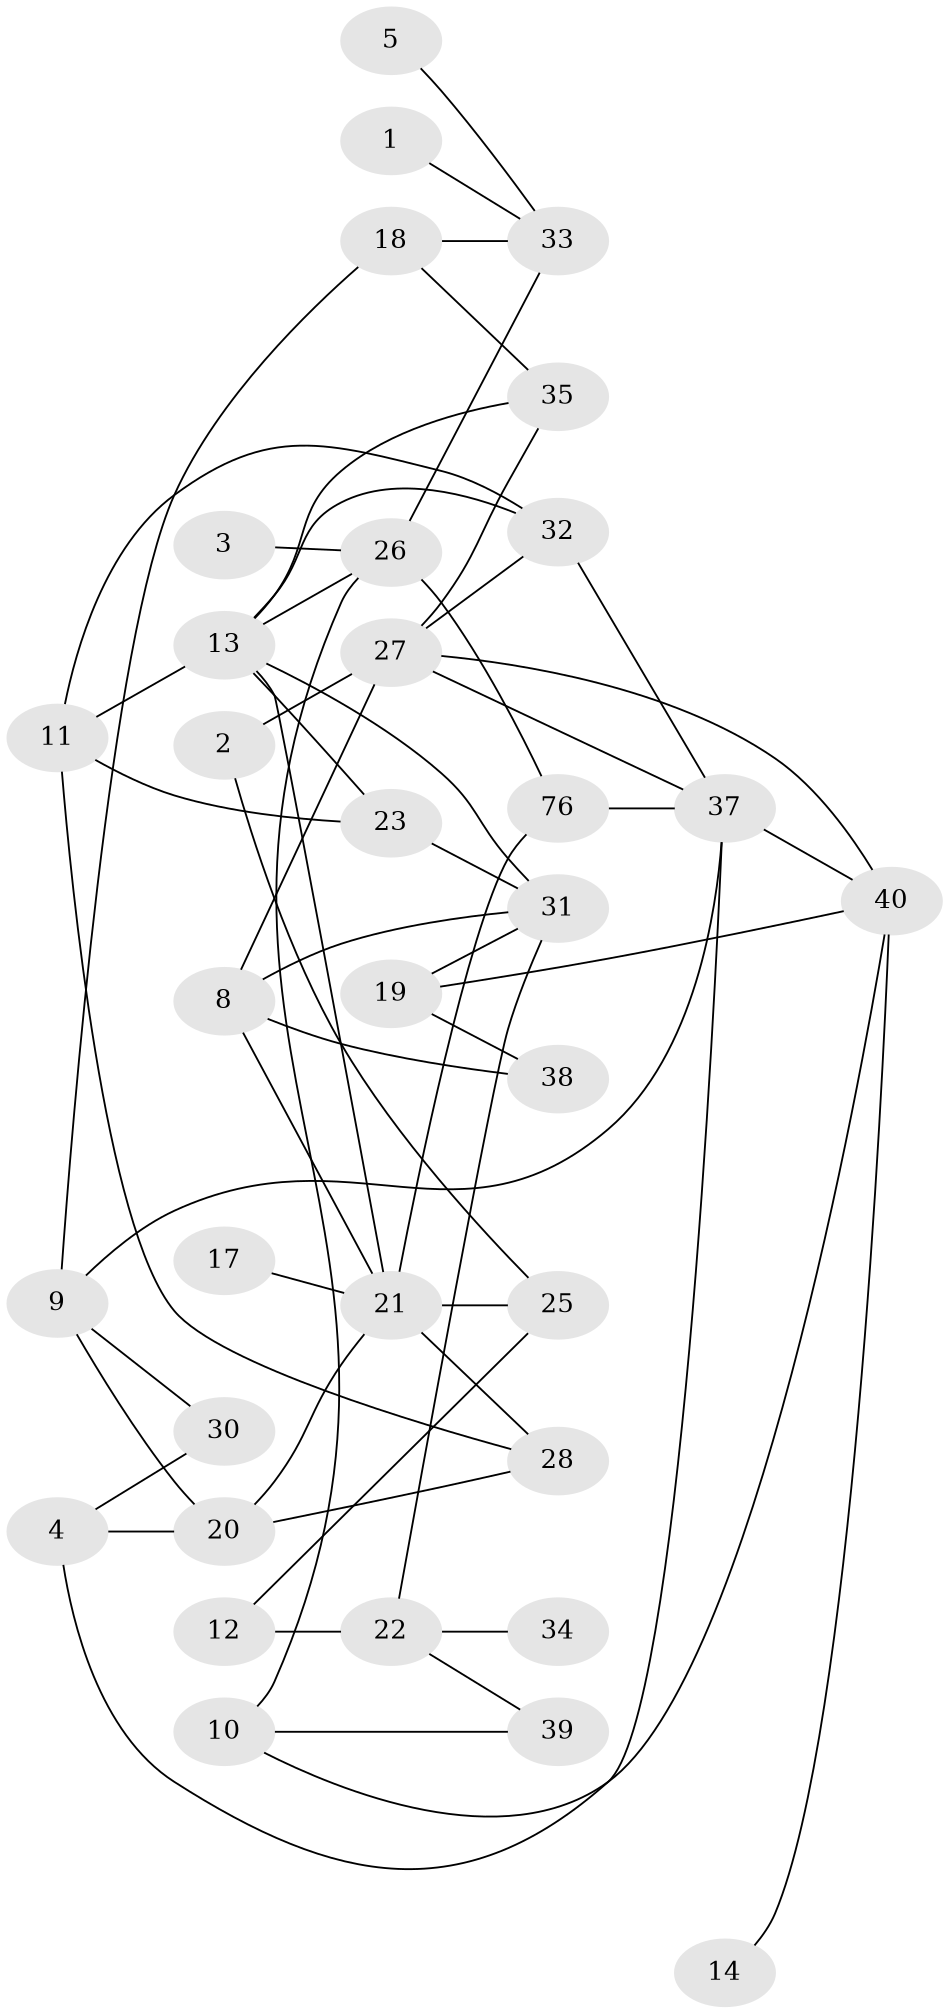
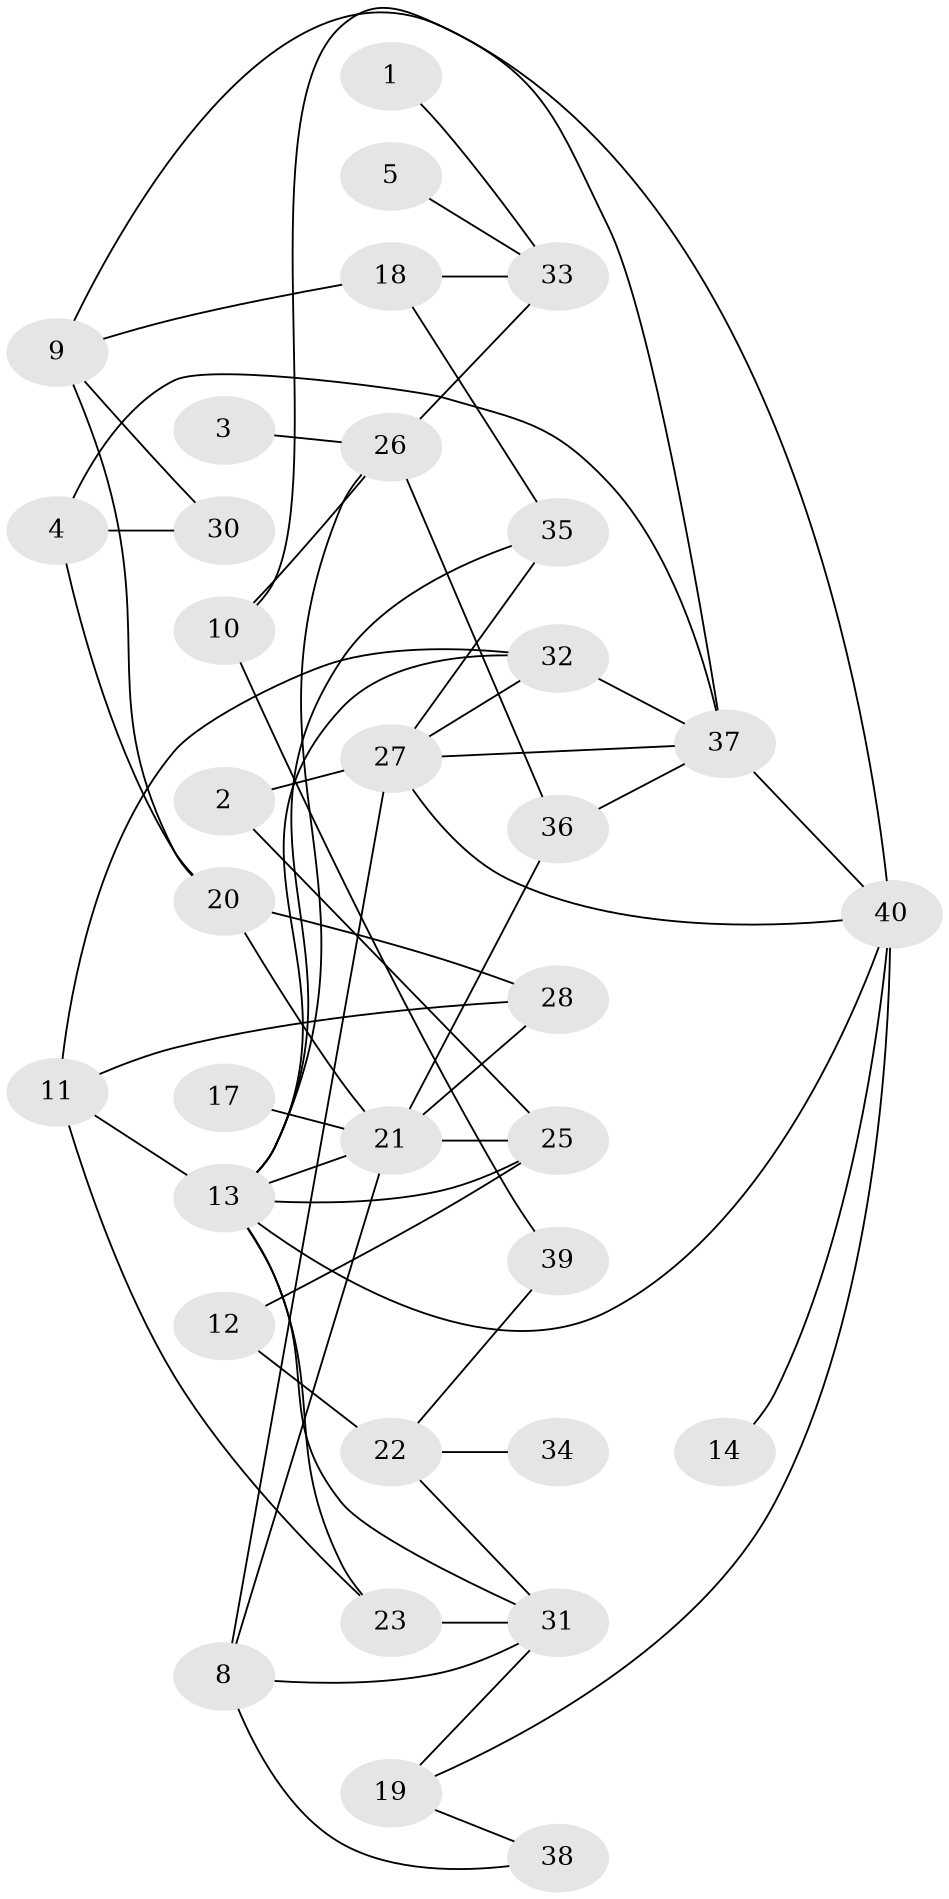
node "76": label "76" -> "36"
edge "25" -- "13": added
edge "40" -- "13": added
